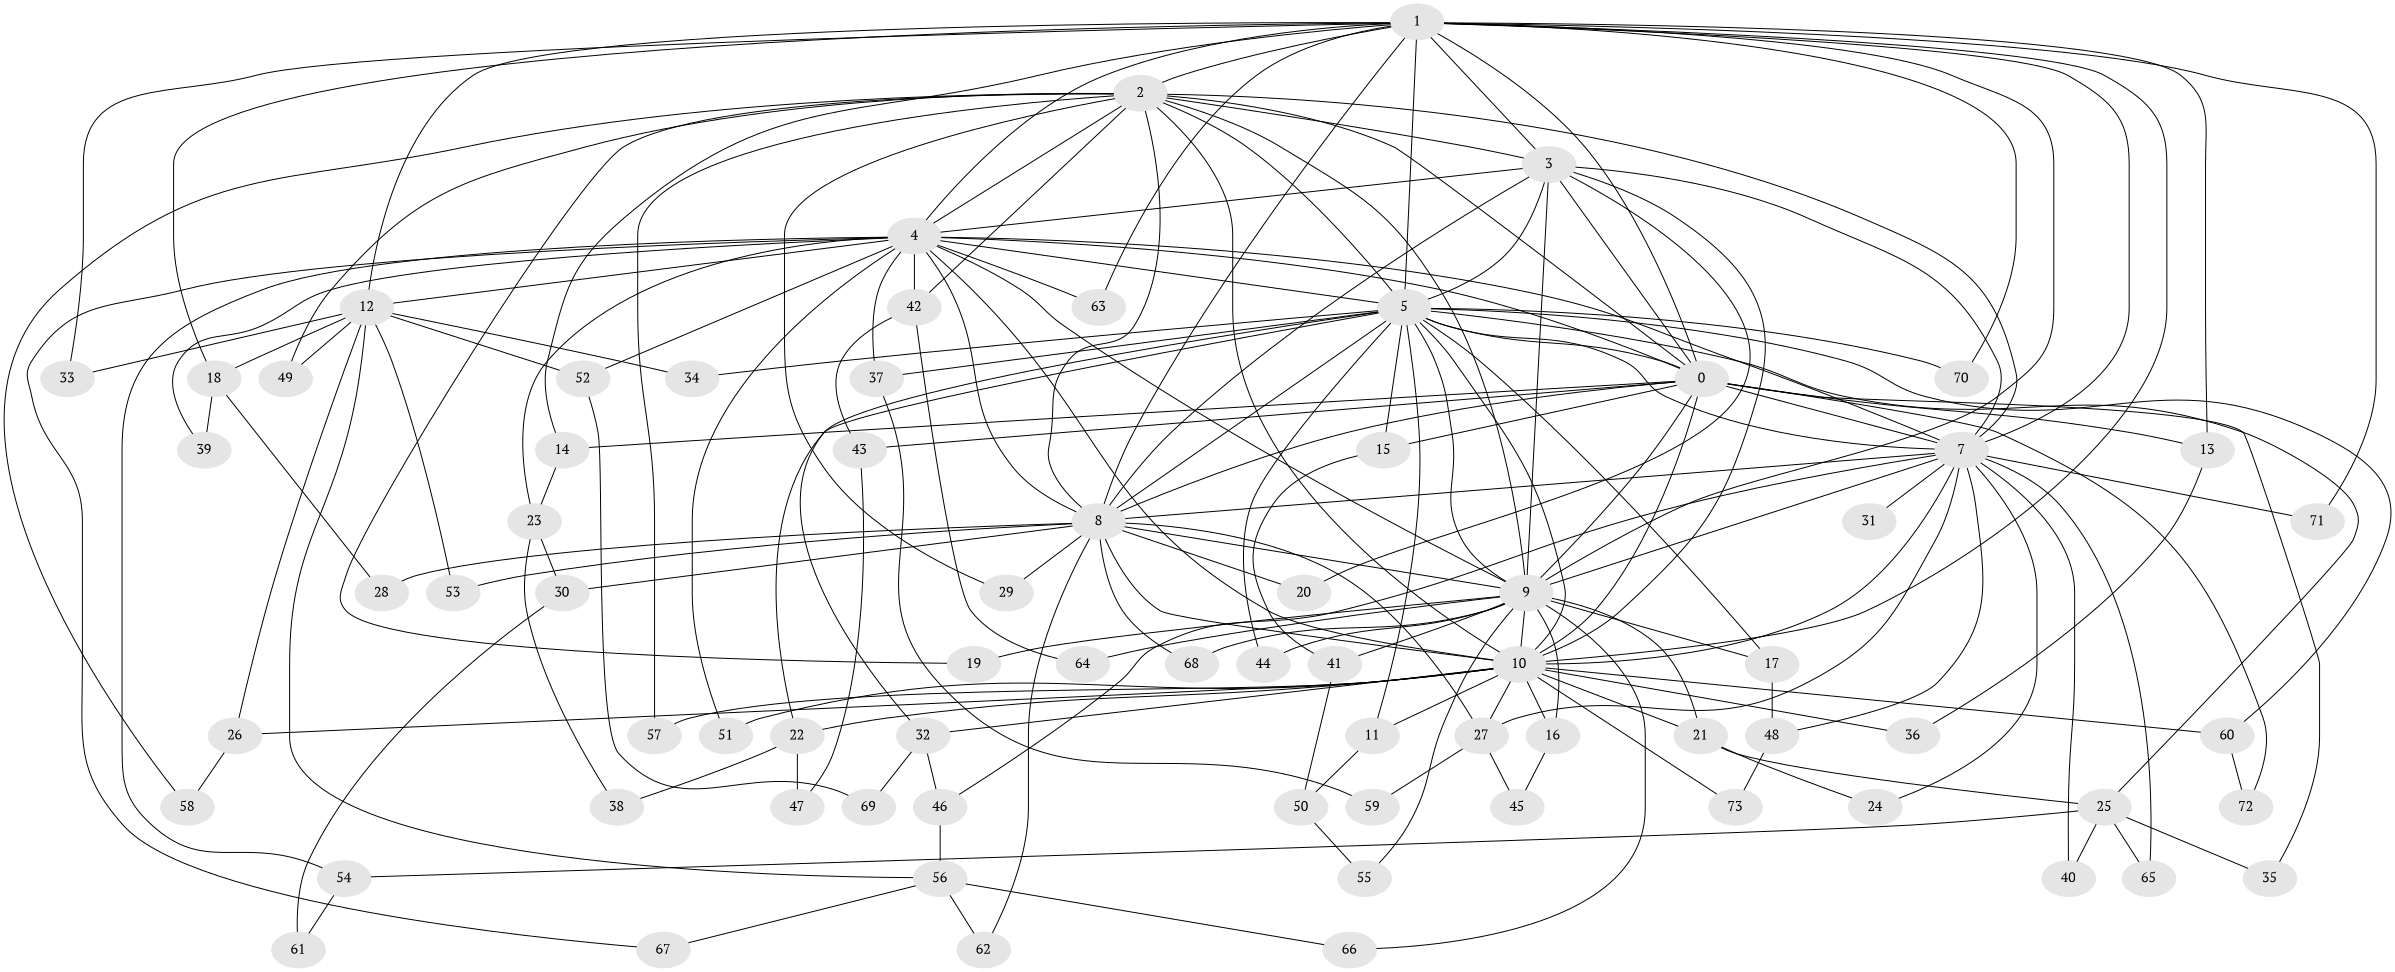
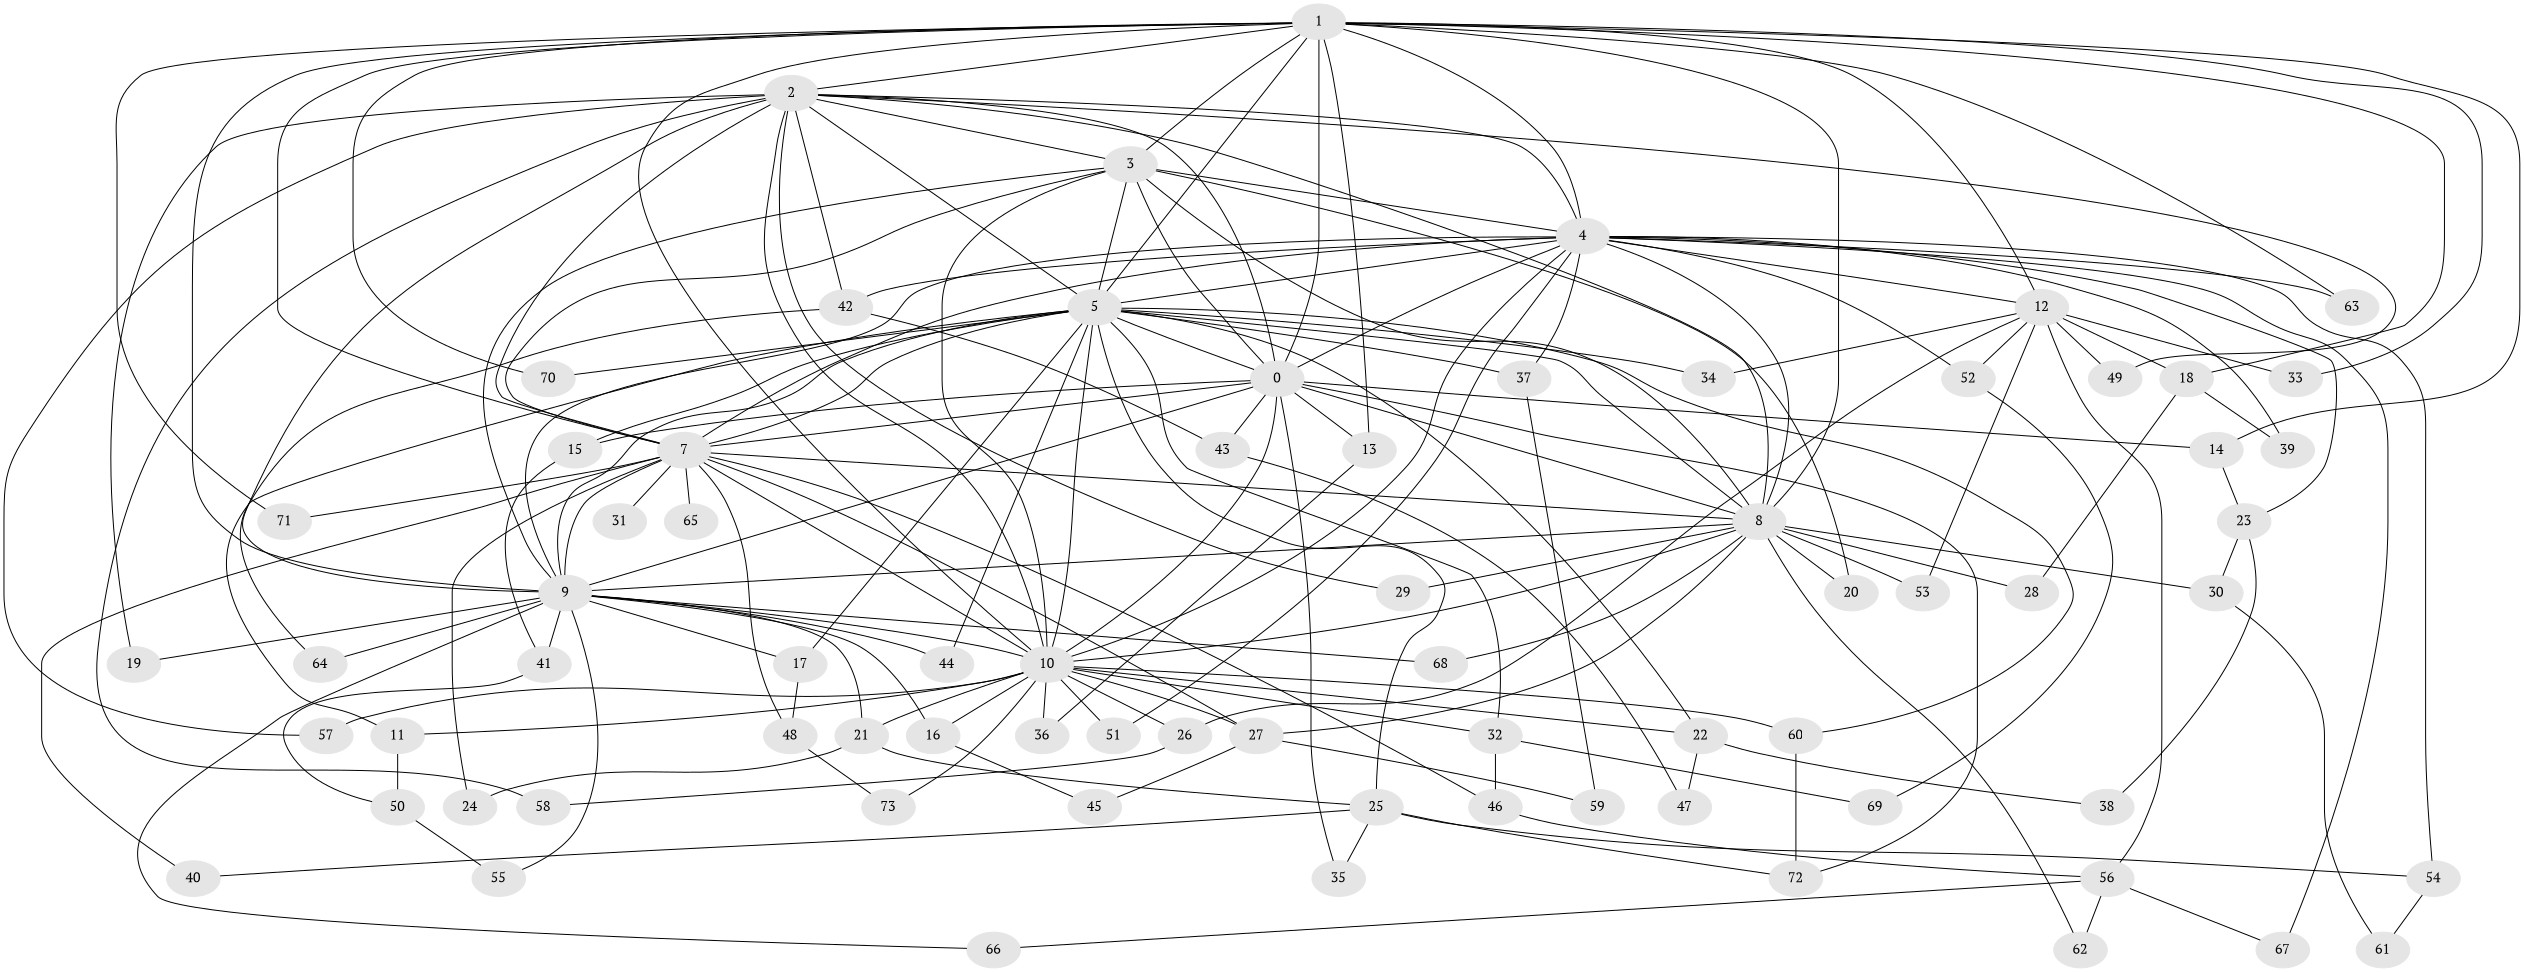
edge "25" -- "65": now "25" -- "72"
